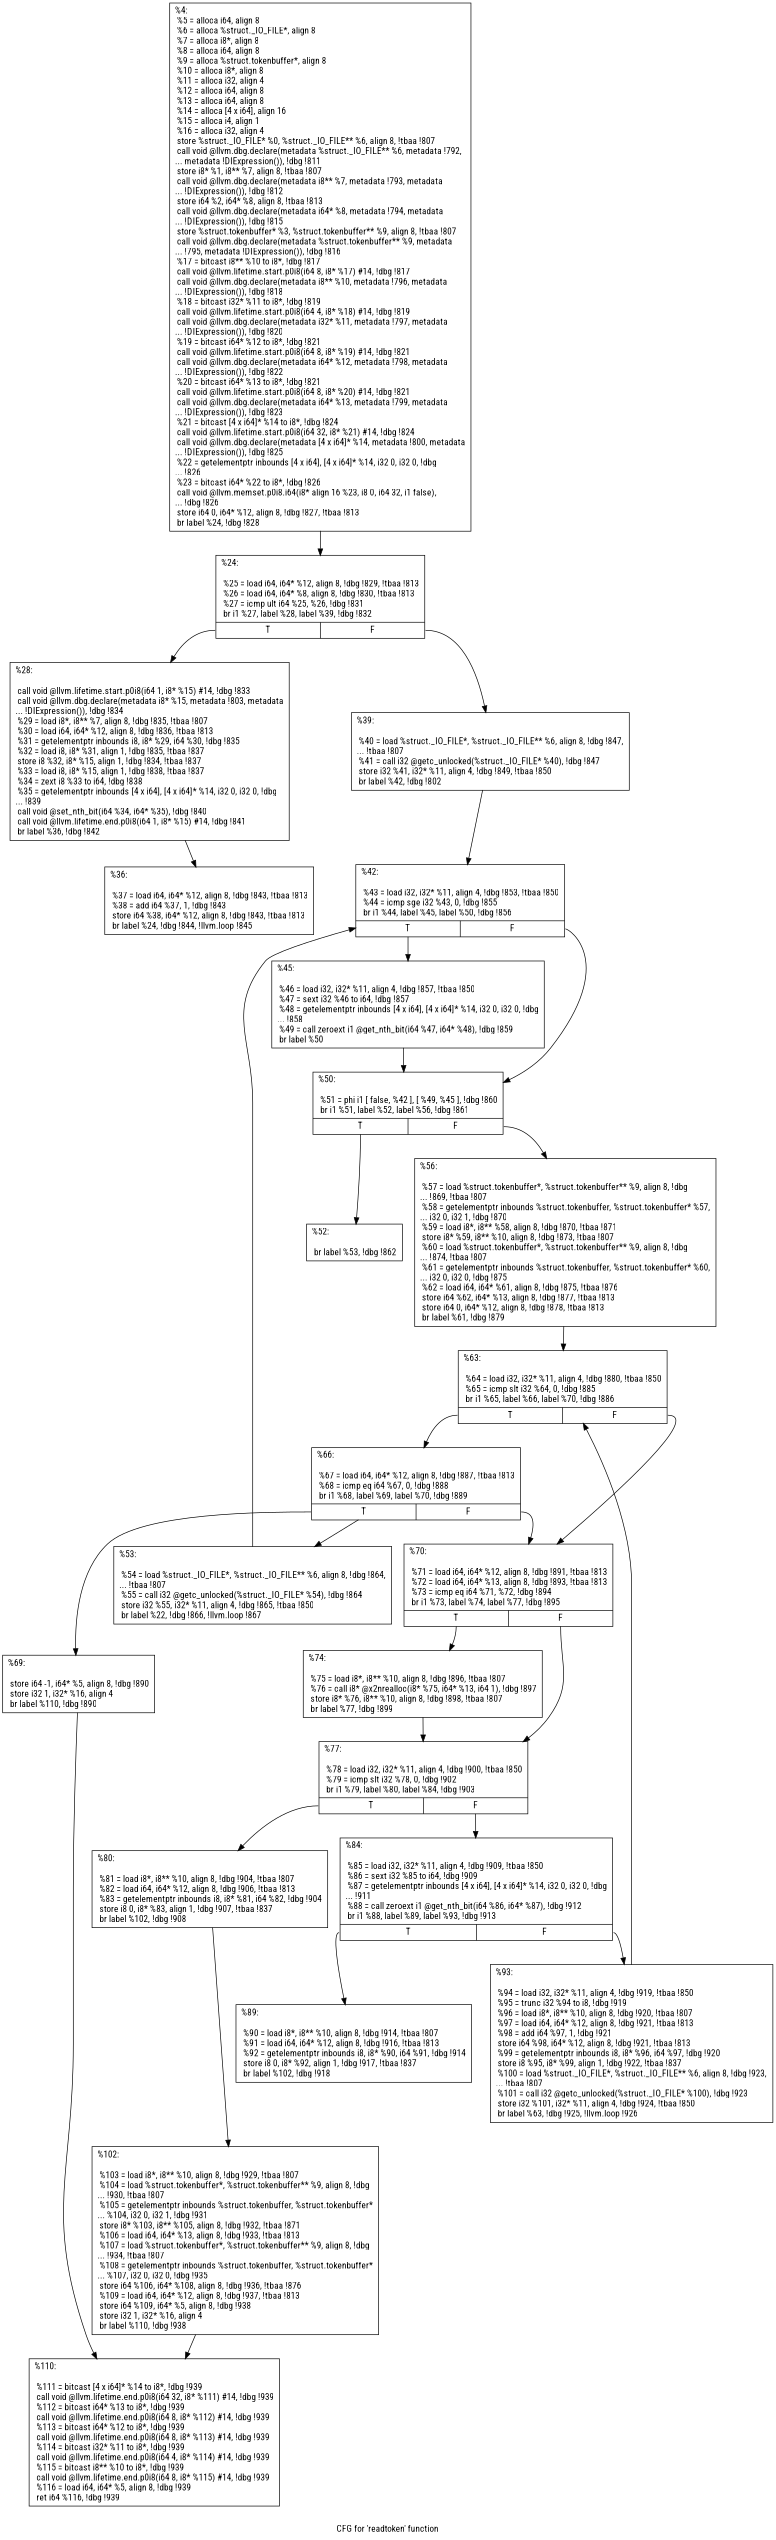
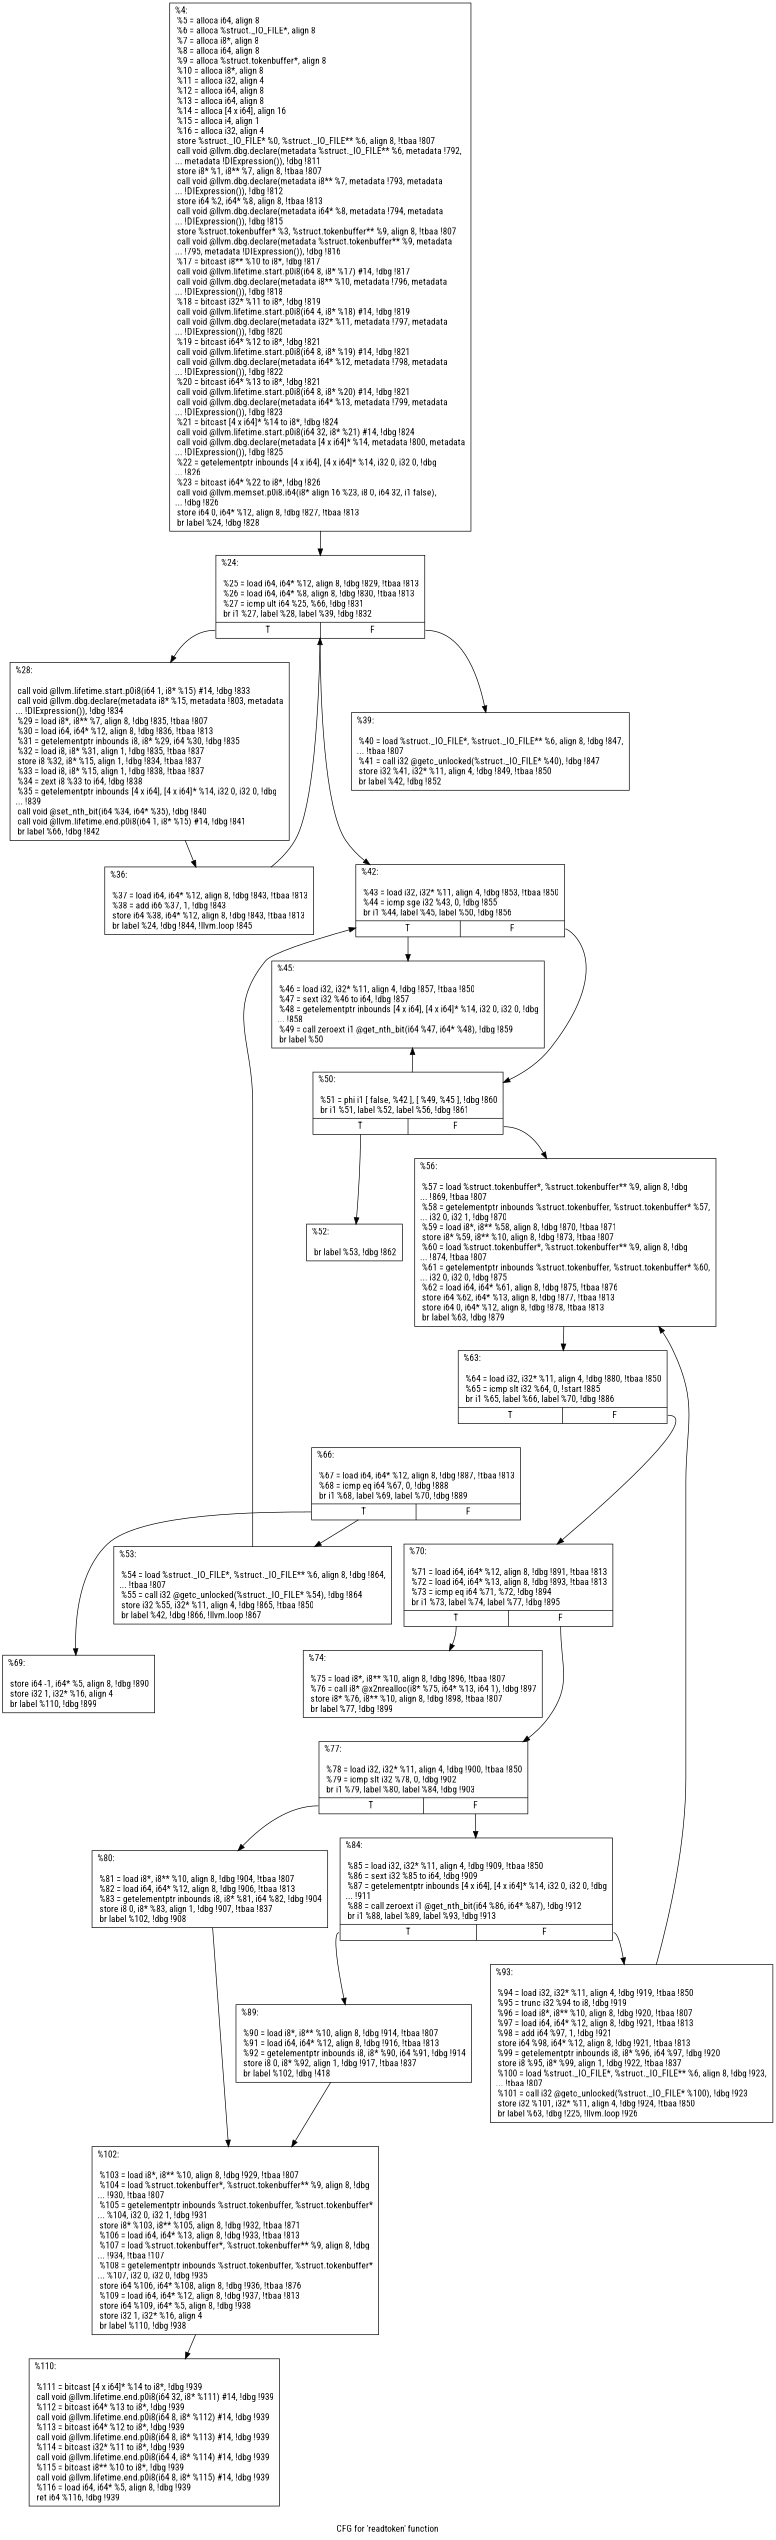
node "%24:": text "%27 = icmp ult i64 %25, %26, !dbg !831" -> "%27 = icmp ult i64 %25, %66, !dbg !831"
edge "%36:" -> "%24:": added
node "%39:": text "br label %42, !dbg !802" -> "br label %42, !dbg !852"
edge "%39:" -> "%42:": now "%24:" -> "%42:"
node "%28:": text "br label %36, !dbg !842" -> "br label %66, !dbg !842"
node "%36:": text "%38 = add i64 %37, 1, !dbg !843" -> "%38 = add i66 %37, 1, !dbg !843"
edge "%45:" -> "%50:": reversed
node "%56:": text "br label %61, !dbg !879" -> "br label %63, !dbg !879"
node "%63:": text "%65 = icmp slt i32 %64, 0, !dbg !885" -> "%65 = icmp slt i32 %64, 0, !start !885"
edge "%63:" -> "%66:": removed
edge "%66:" -> "%70:": removed
node "%53:": text "br label %22, !dbg !866, !llvm.loop !867" -> "br label %42, !dbg !866, !llvm.loop !867"
edge "%93:" -> "%63:": now "%93:" -> "%56:"
node "%69:": text "br label %110, !dbg !890" -> "br label %110, !dbg !899"
edge "%74:" -> "%77:": removed
edge "%69:" -> "%110:": removed
node "%89:": text "br label %102, !dbg !918" -> "br label %102, !dbg !418"
edge "%89:" -> "%102:": added
node "%93:": text "br label %63, !dbg !925, !llvm.loop !926" -> "br label %63, !dbg !225, !llvm.loop !926"
node "%102:": text "... !934, !tbaa !807" -> "... !934, !tbaa !107"
